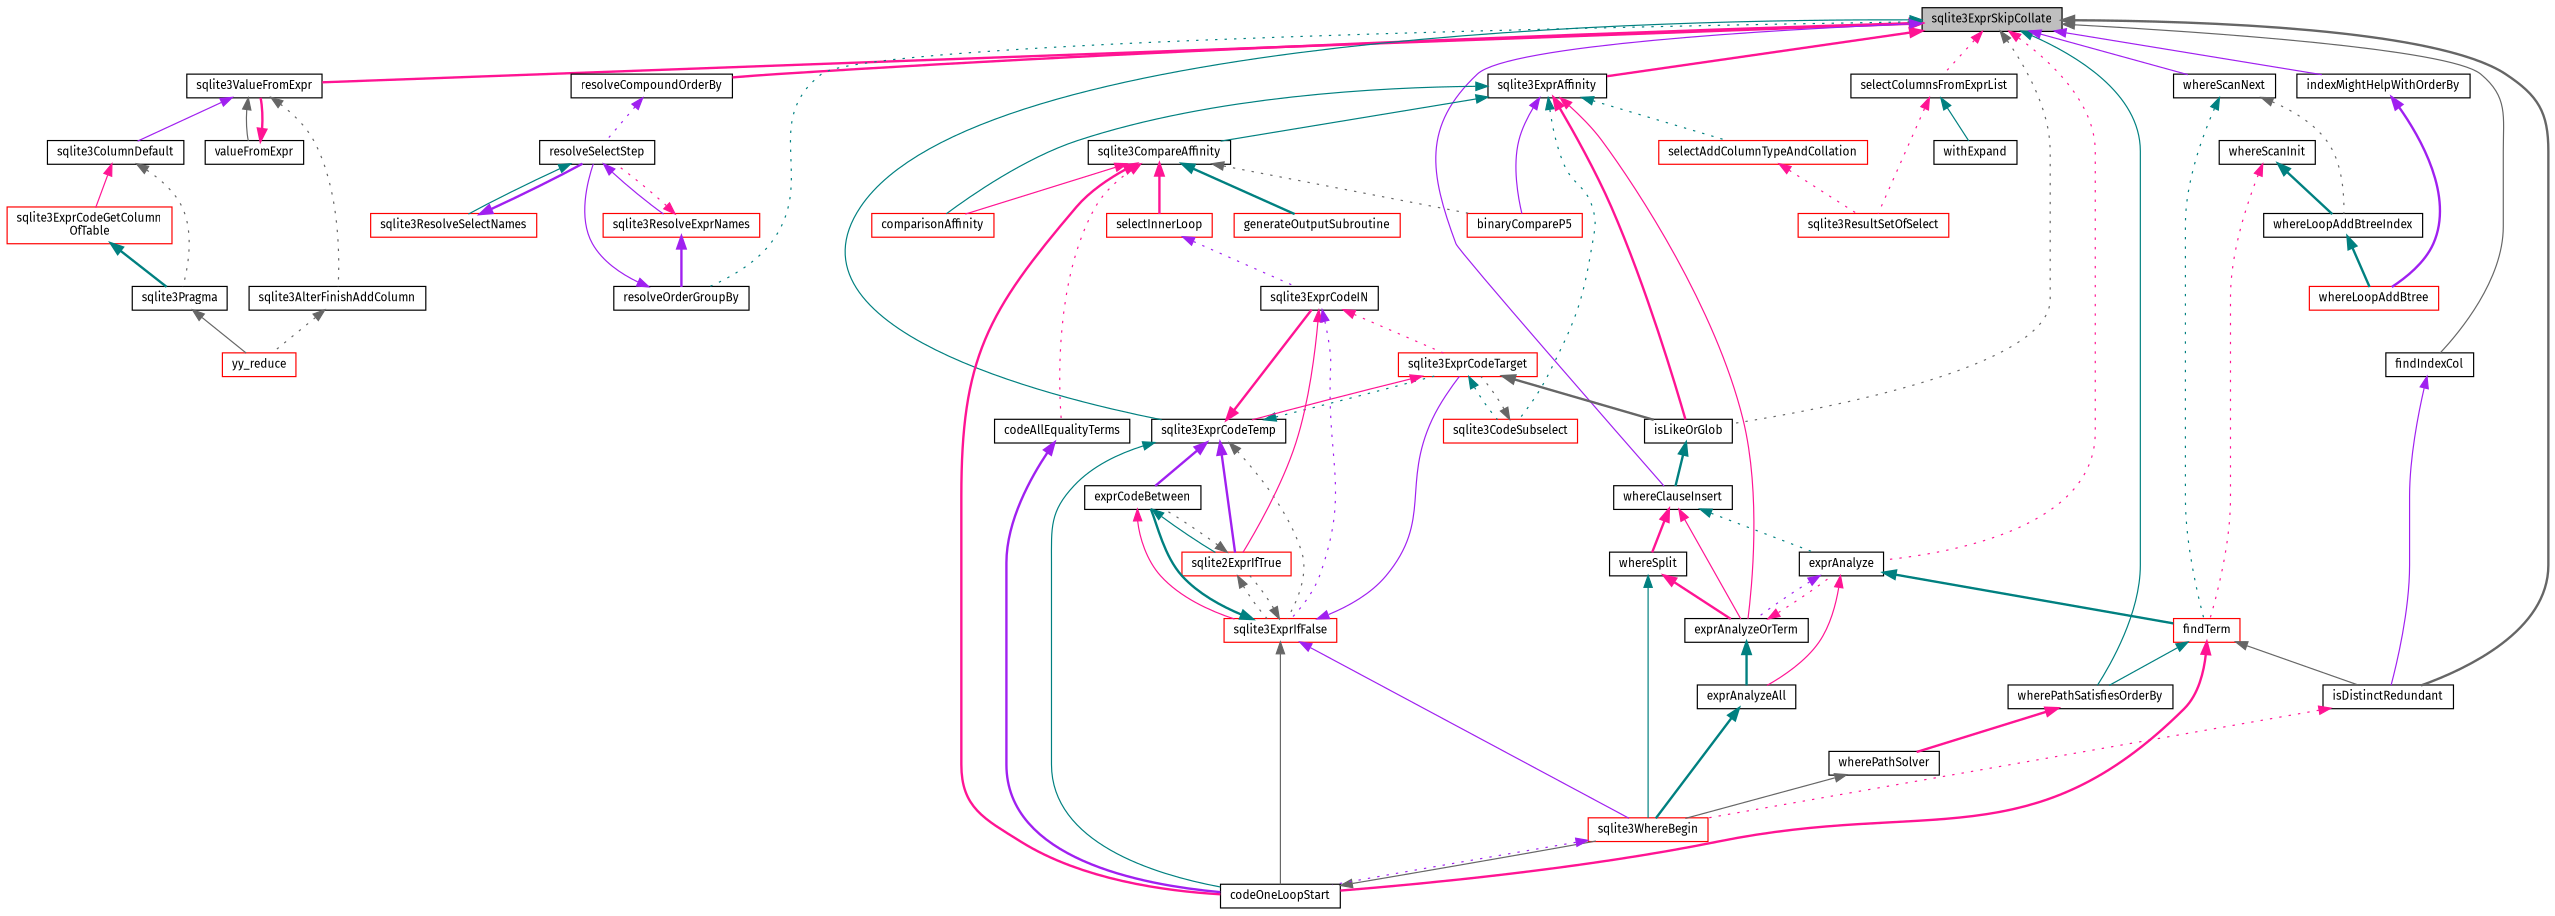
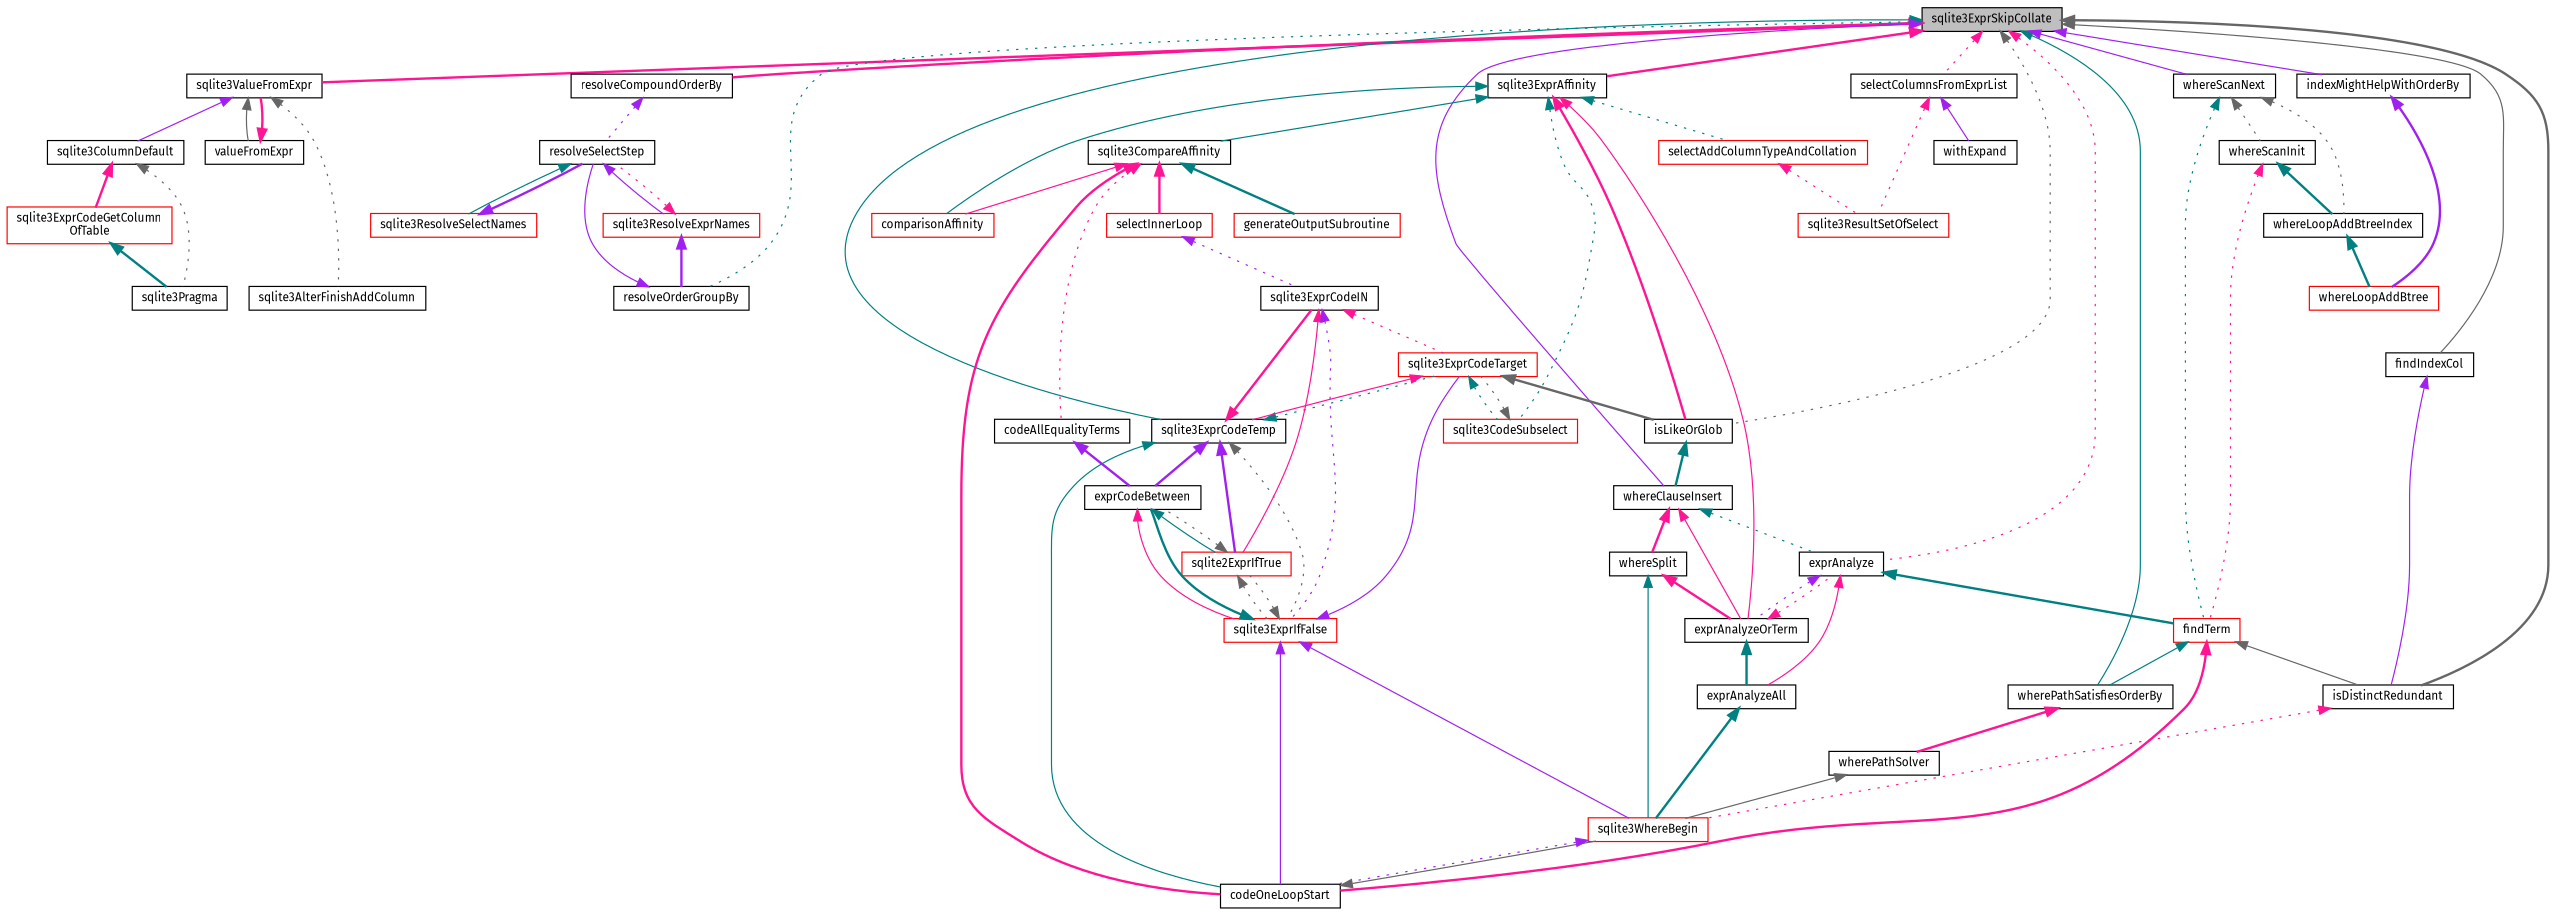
edge "withExpand" -> "selectColumnsFromExprList": color teal -> purple
edge "whereScanInit" -> "whereScanNext": added
edge "sqlite3ExprCodeGetColumn OfTable" -> "sqlite3ColumnDefault": style solid -> bold
node "binaryCompareP5": removed
node "yy_reduce": removed
edge "codeOneLoopStart" -> "codeAllEqualityTerms": now "exprCodeBetween" -> "codeAllEqualityTerms"
edge "codeOneLoopStart" -> "sqlite3ExprIfFalse": color gray40 -> purple
